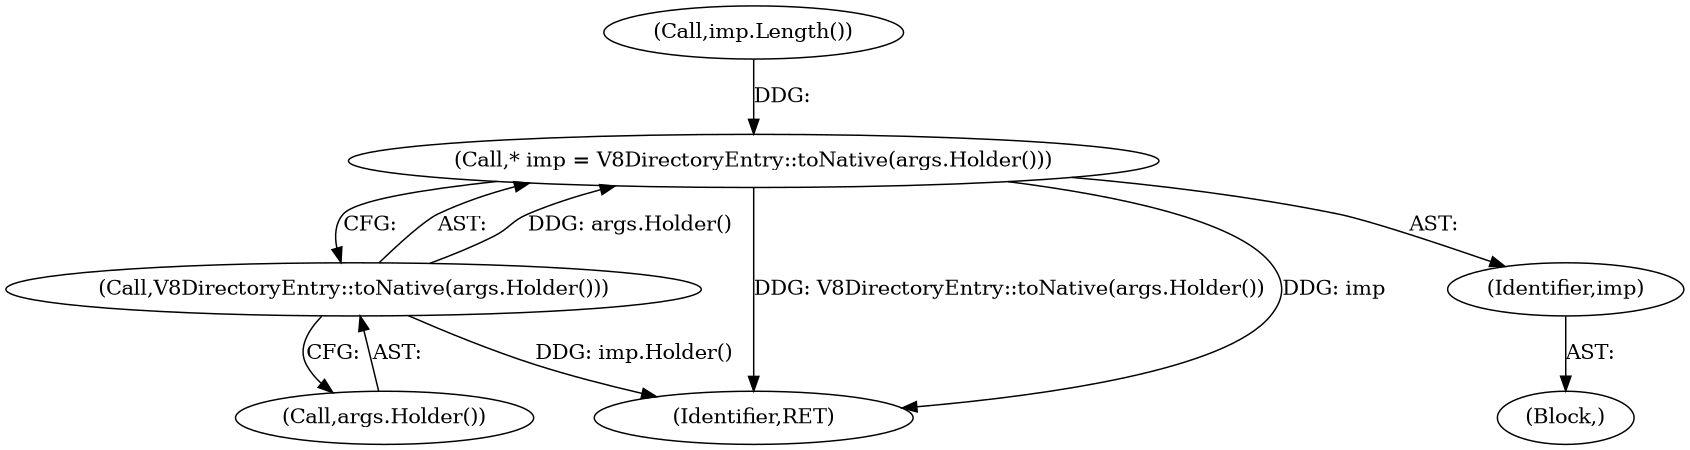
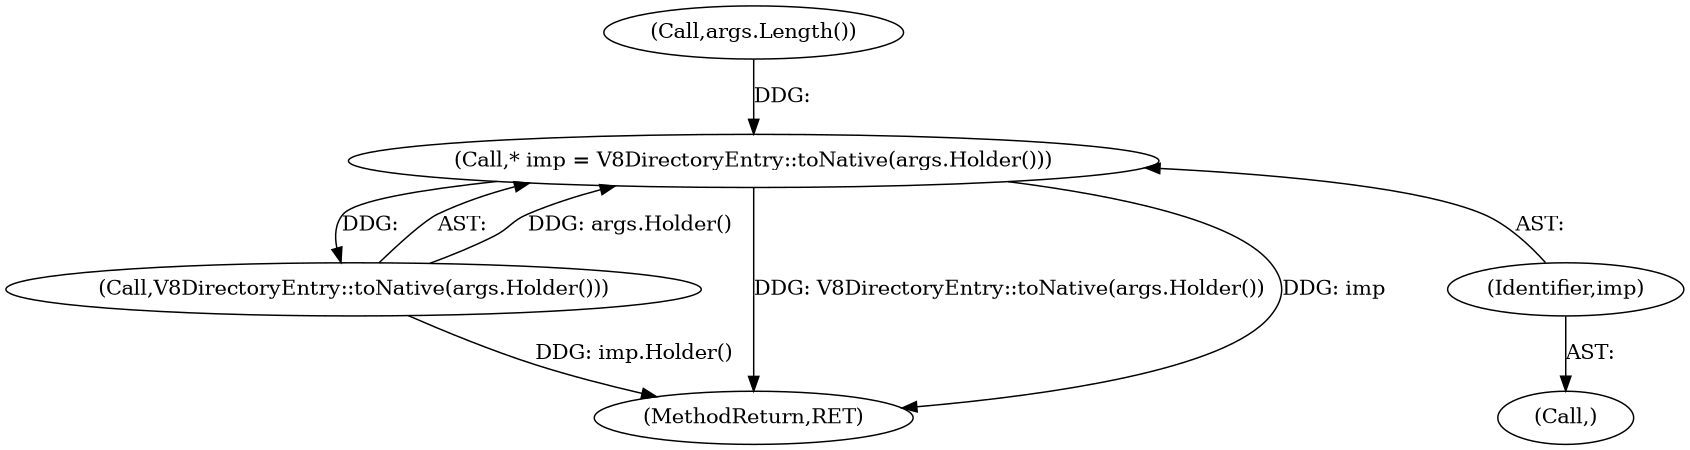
node "(Call,imp.Length())": label "(Call,imp.Length())" -> "(Call,args.Length())"
edge "(Call,* imp = V8DirectoryEntry::toNative(args.Holder()))" -> "(Identifier,imp)": reversed
edge "(Call,* imp = V8DirectoryEntry::toNative(args.Holder()))" -> "(Call,V8DirectoryEntry::toNative(args.Holder()))": label "CFG: " -> "DDG: "
node "(Call,args.Holder())": removed
node "(Identifier,RET)": label "(Identifier,RET)" -> "(MethodReturn,RET)"
node "(Block,)": label "(Block,)" -> "(Call,)"
